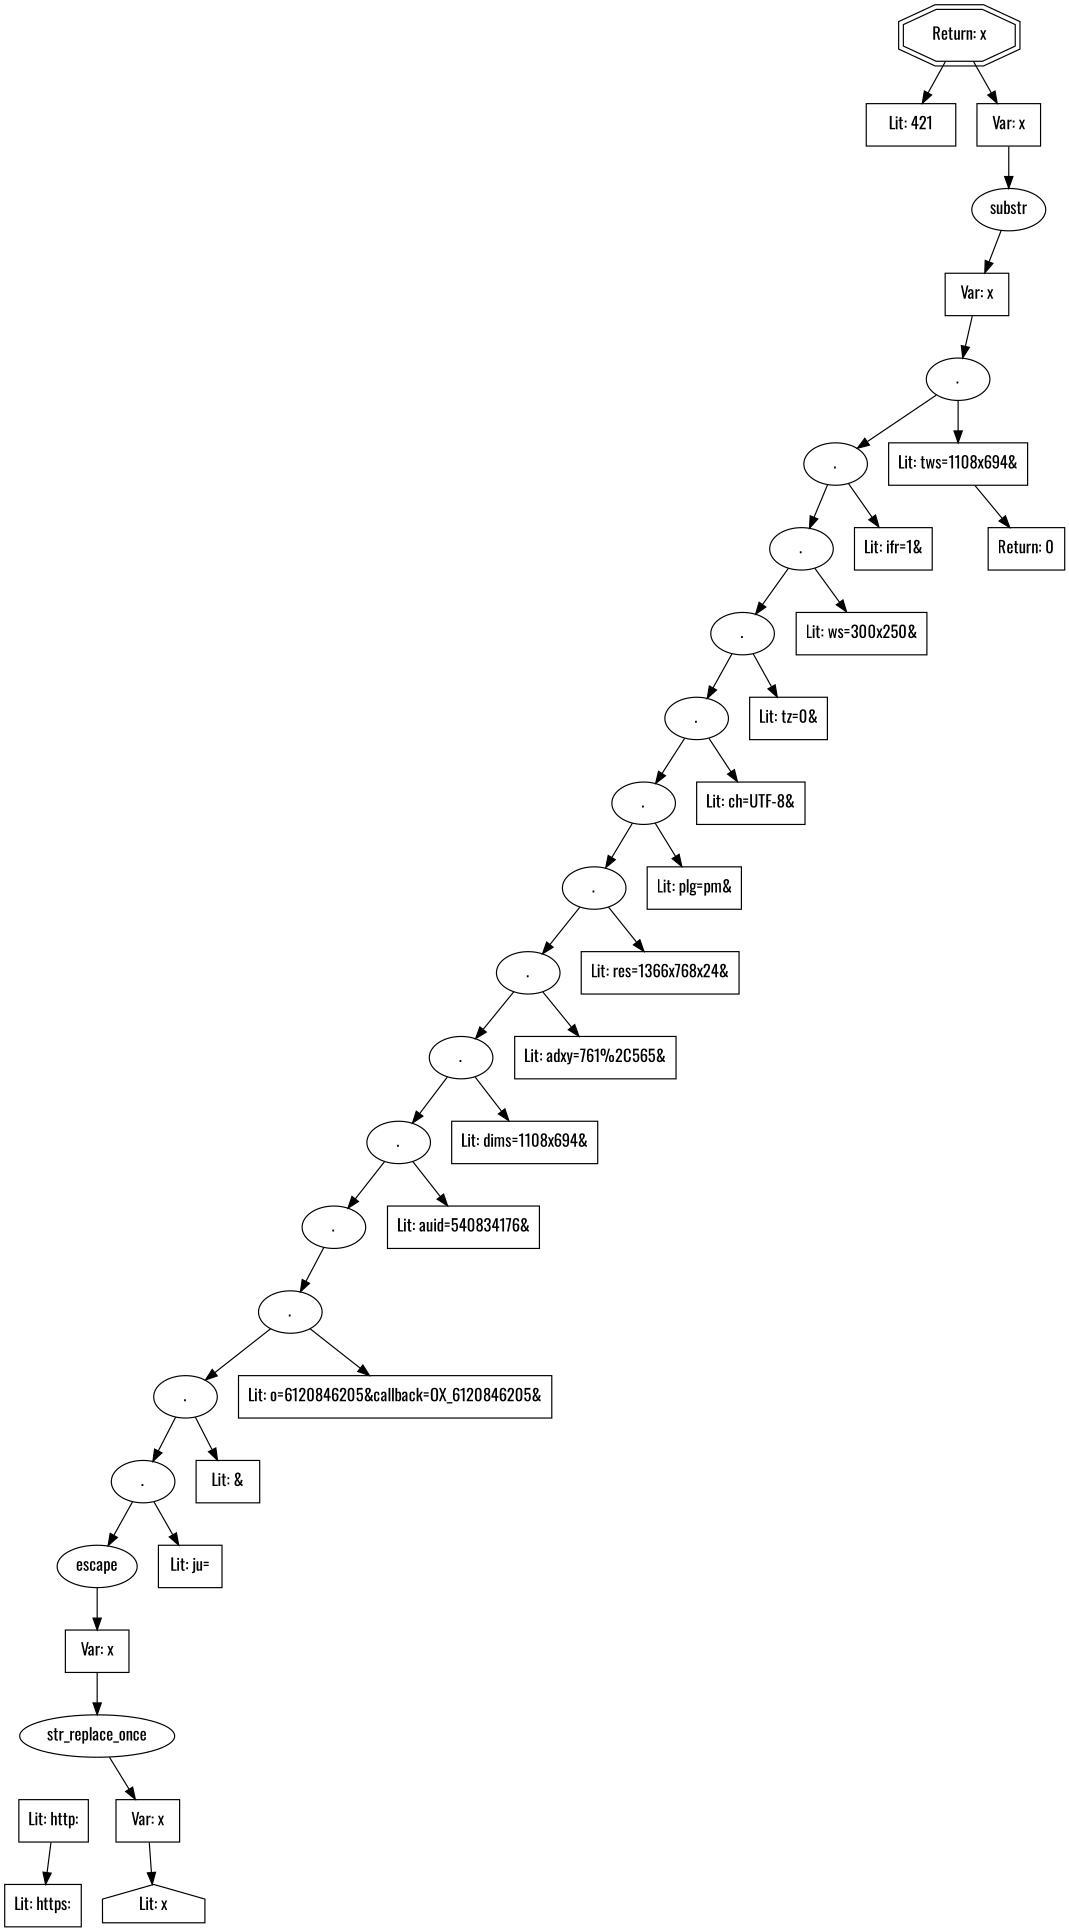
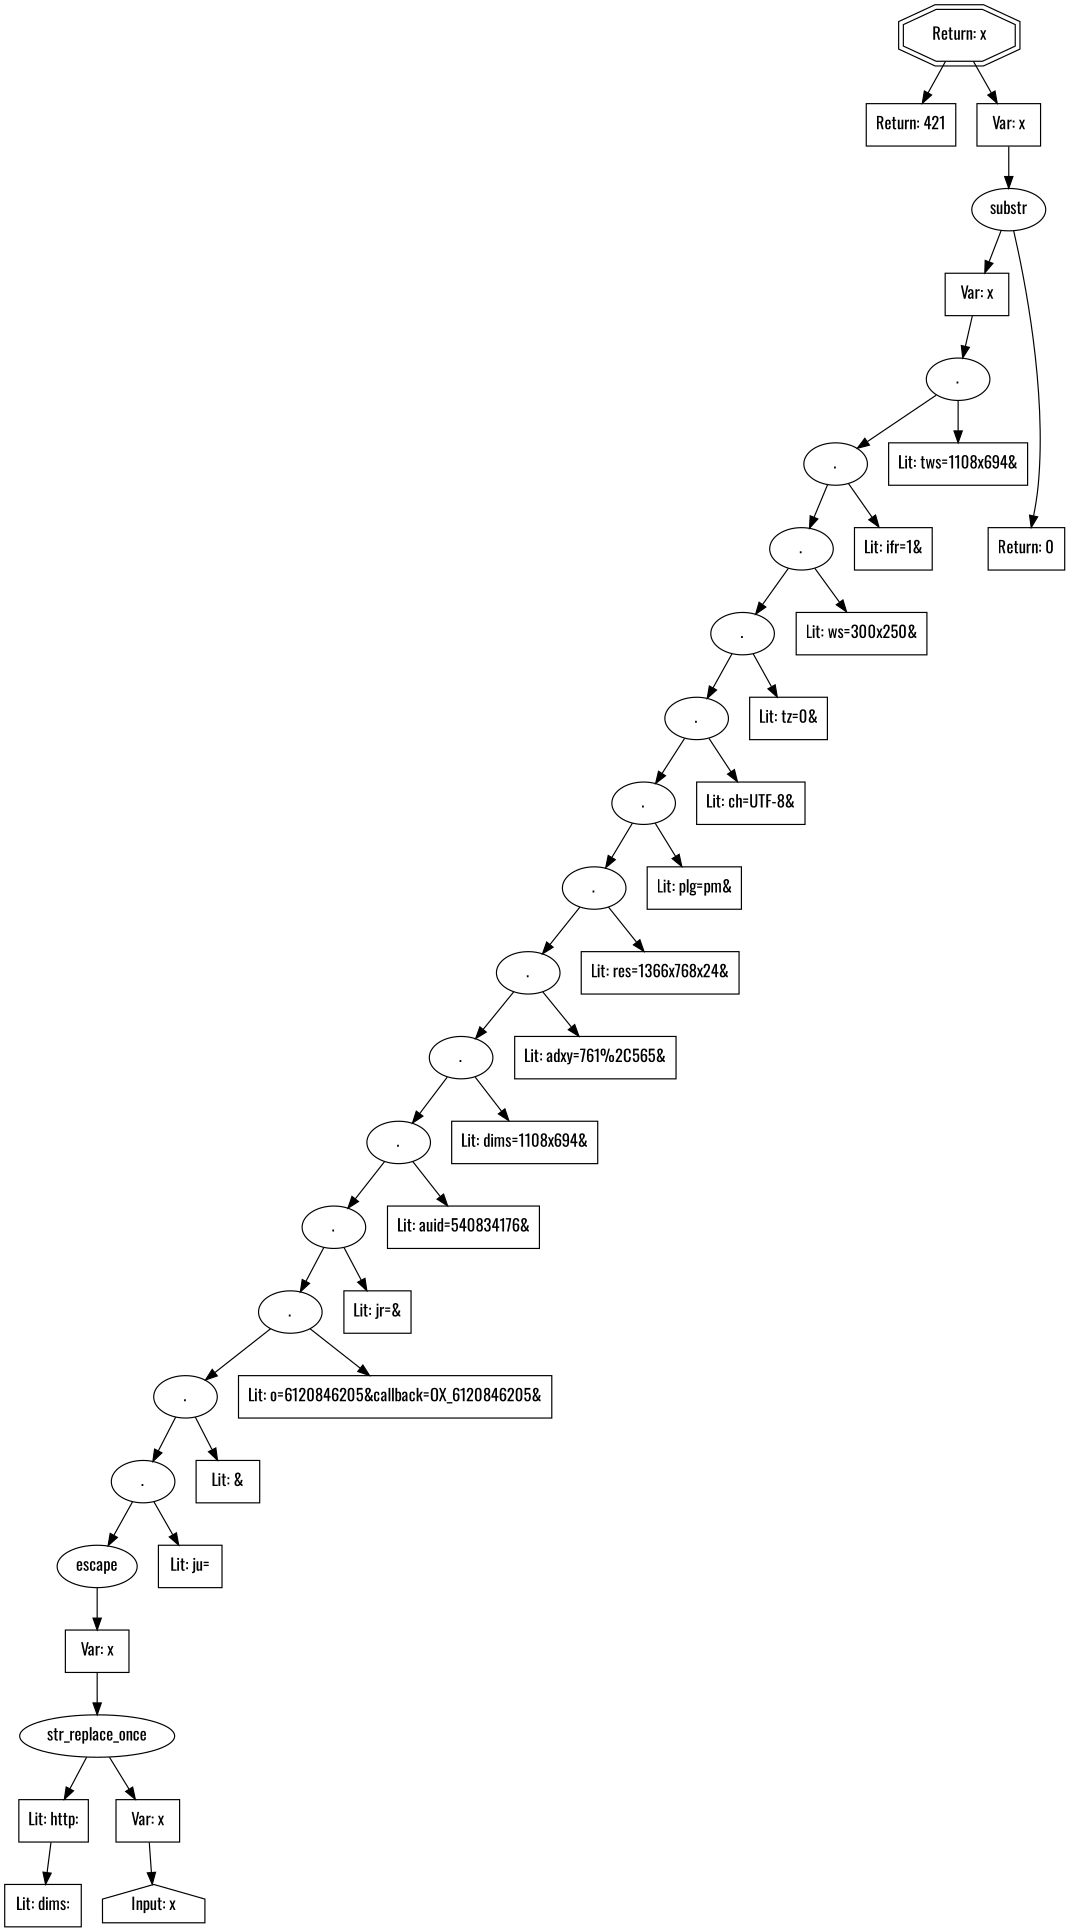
node "Lit: 421": label "Lit: 421" -> "Return: 421"
edge "Lit: tws=1108x694&" -> "Return: 0": now "substr" -> "Return: 0"
node "Lit: jr=&": added
edge "str_replace_once" -> "Lit: http:": added
node "Lit: https:": label "Lit: https:" -> "Lit: dims:"
node "Lit: x": label "Lit: x" -> "Input: x"
